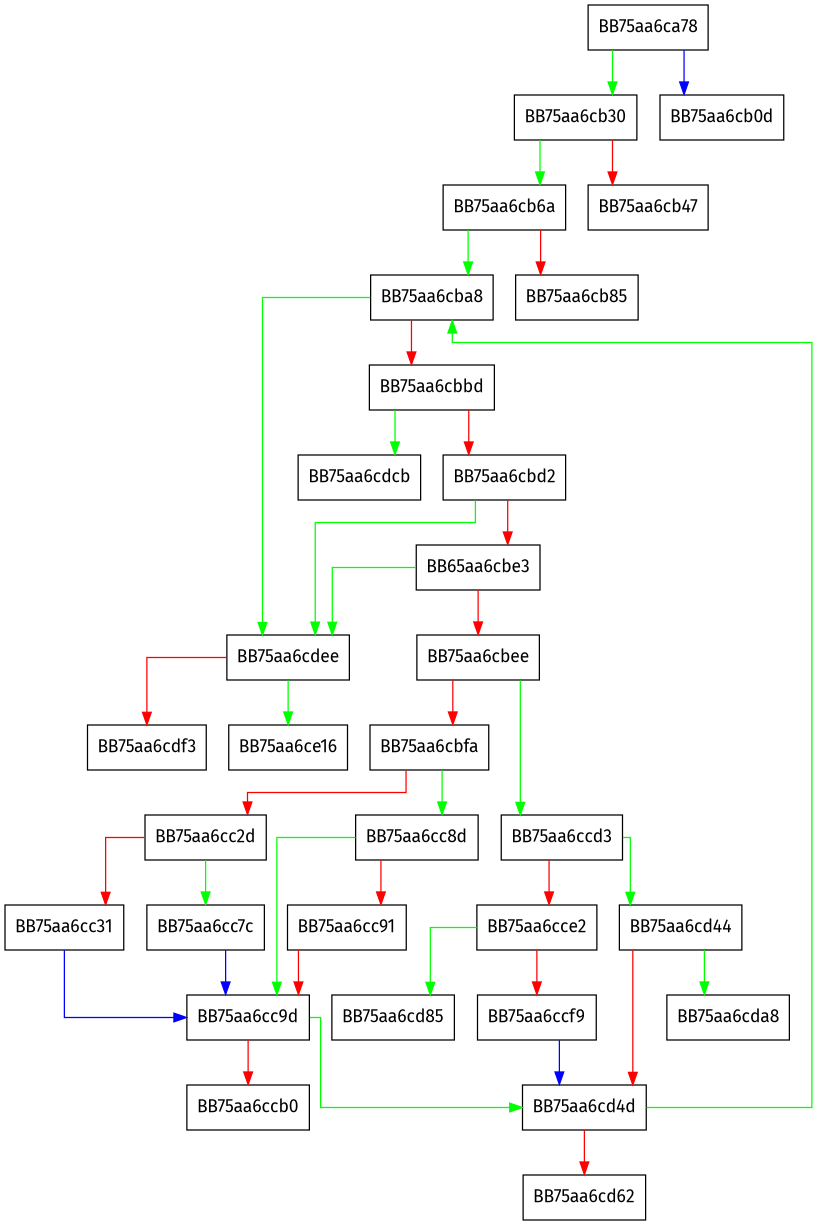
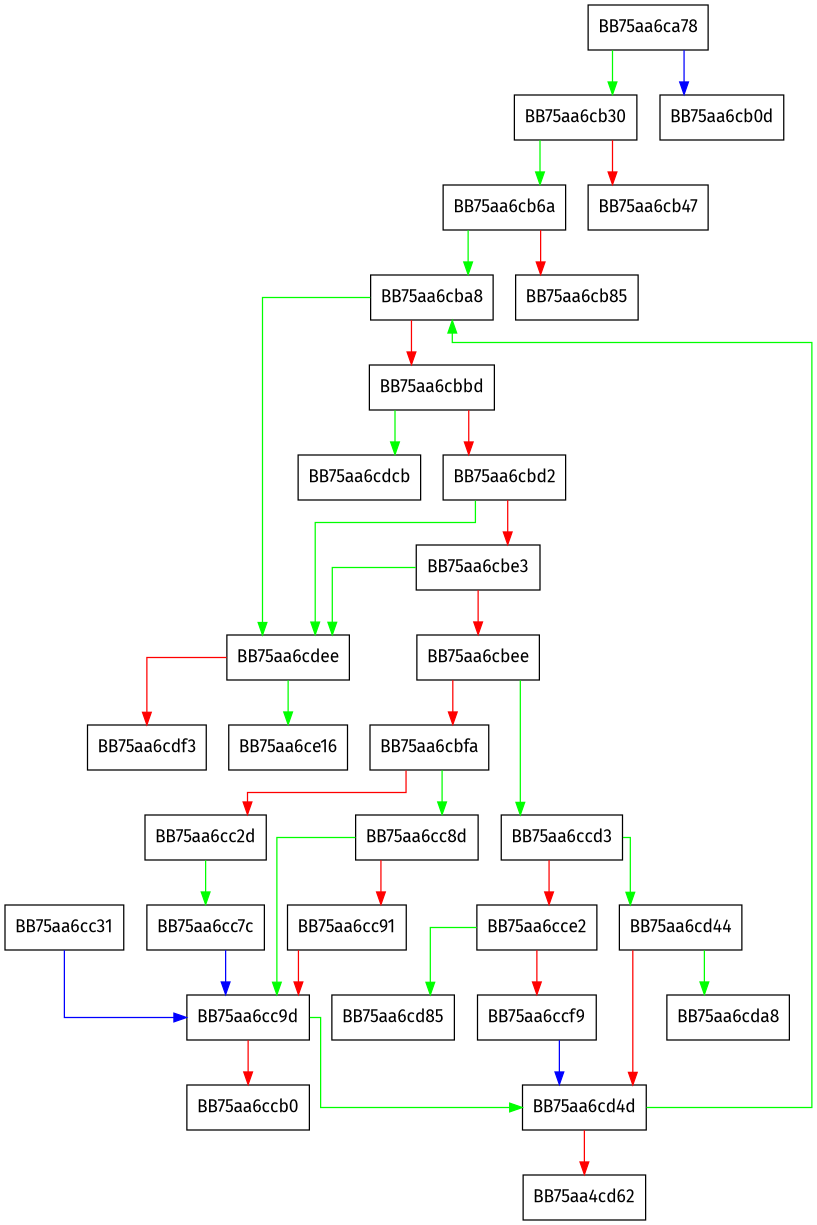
node "BB65aa6cbe3": label "BB65aa6cbe3" -> "BB75aa6cbe3"
edge "BB75aa6cc2d" -> "BB75aa6cc31": removed
node "BB75aa6cd62": label "BB75aa6cd62" -> "BB75aa4cd62"
